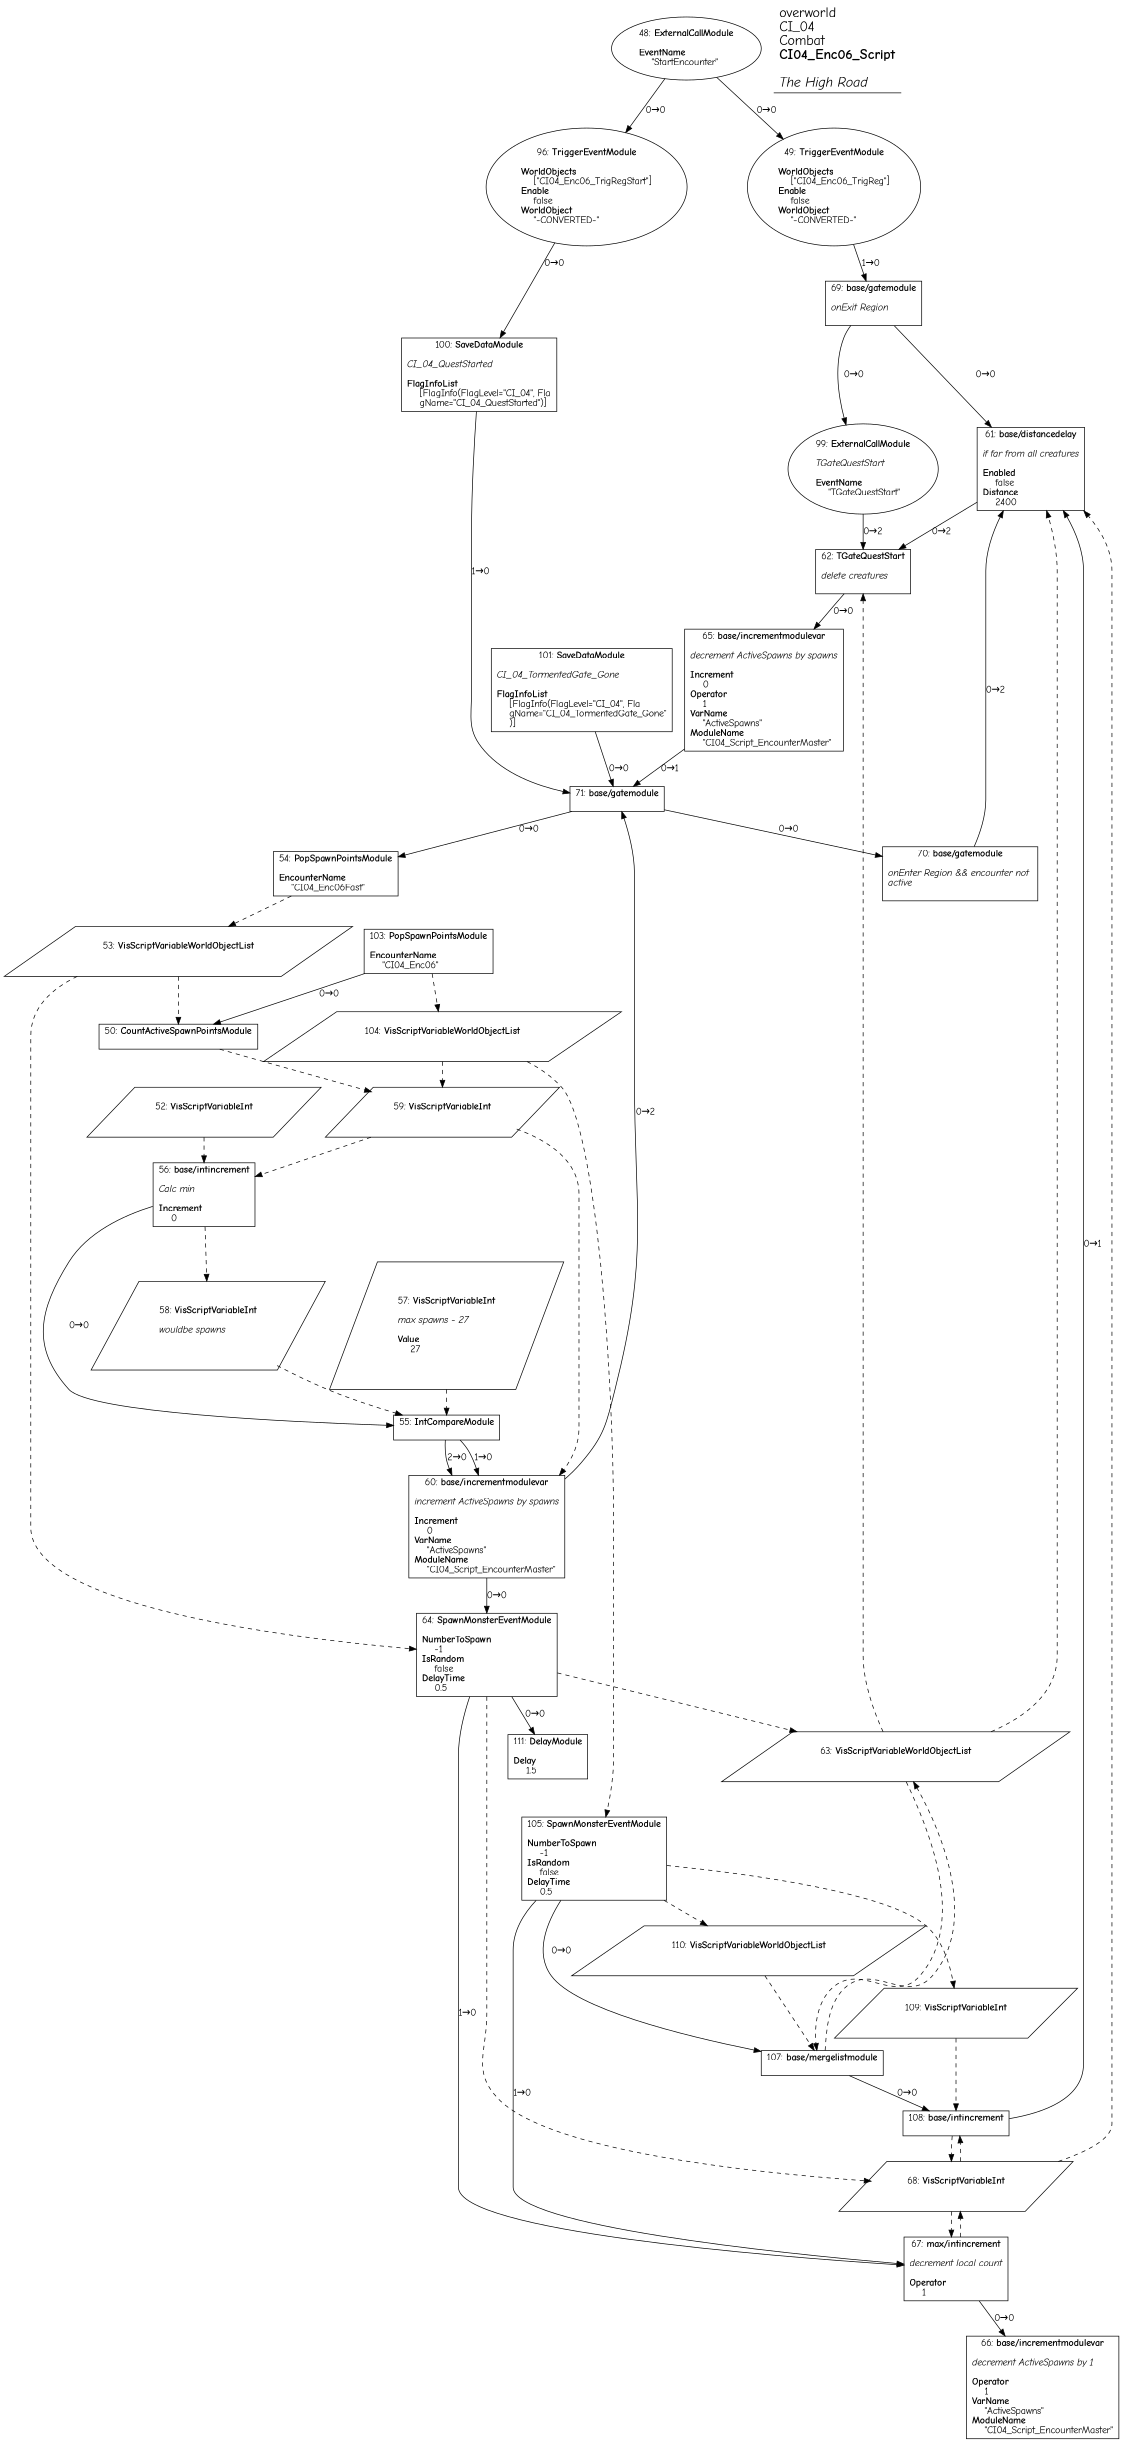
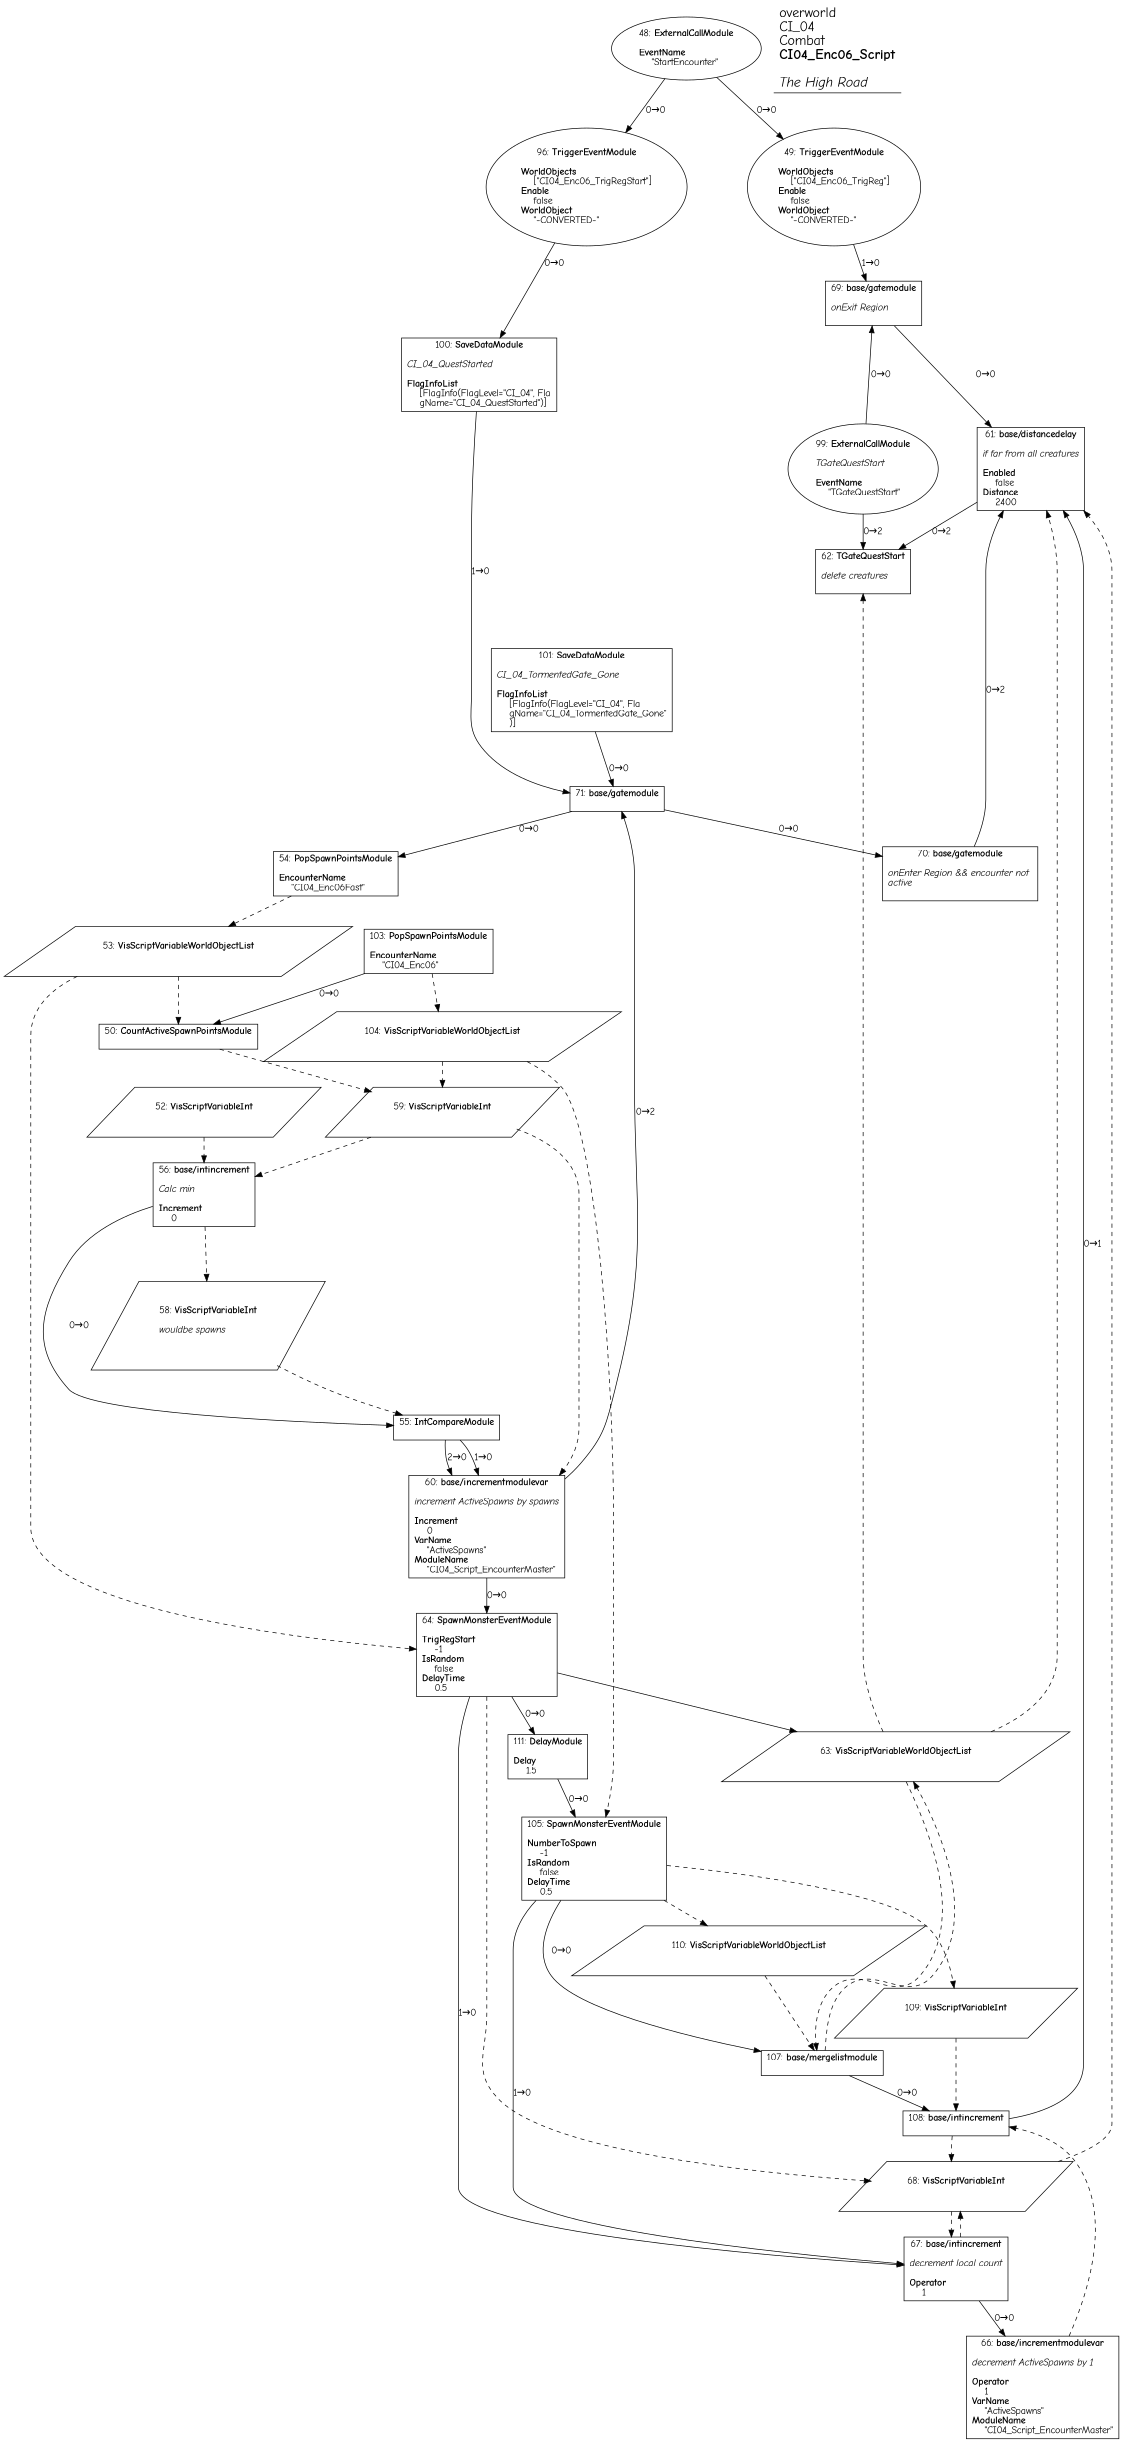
edge "69:" -> "99:": reversed
node "65:": removed
node "57:": removed
node "64:": text "NumberToSpawn" -> "TrigRegStart"
edge "64:" -> "63:": style dashed -> solid
edge "111:" -> "105:": added, label "0→0"
edge "68:" -> "108:": now "66:" -> "108:"
node "67:": text "max/intincrement" -> "base/intincrement"
